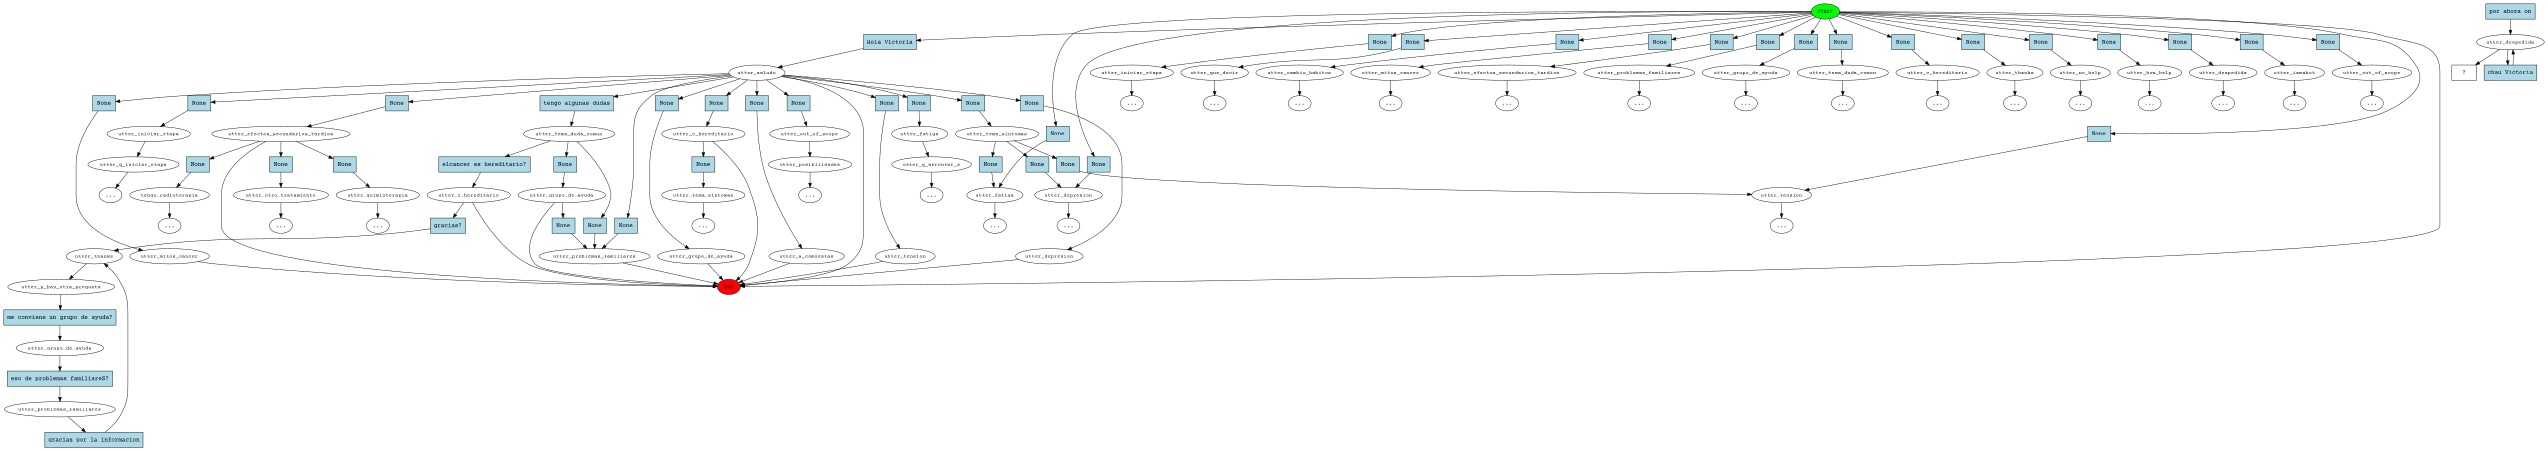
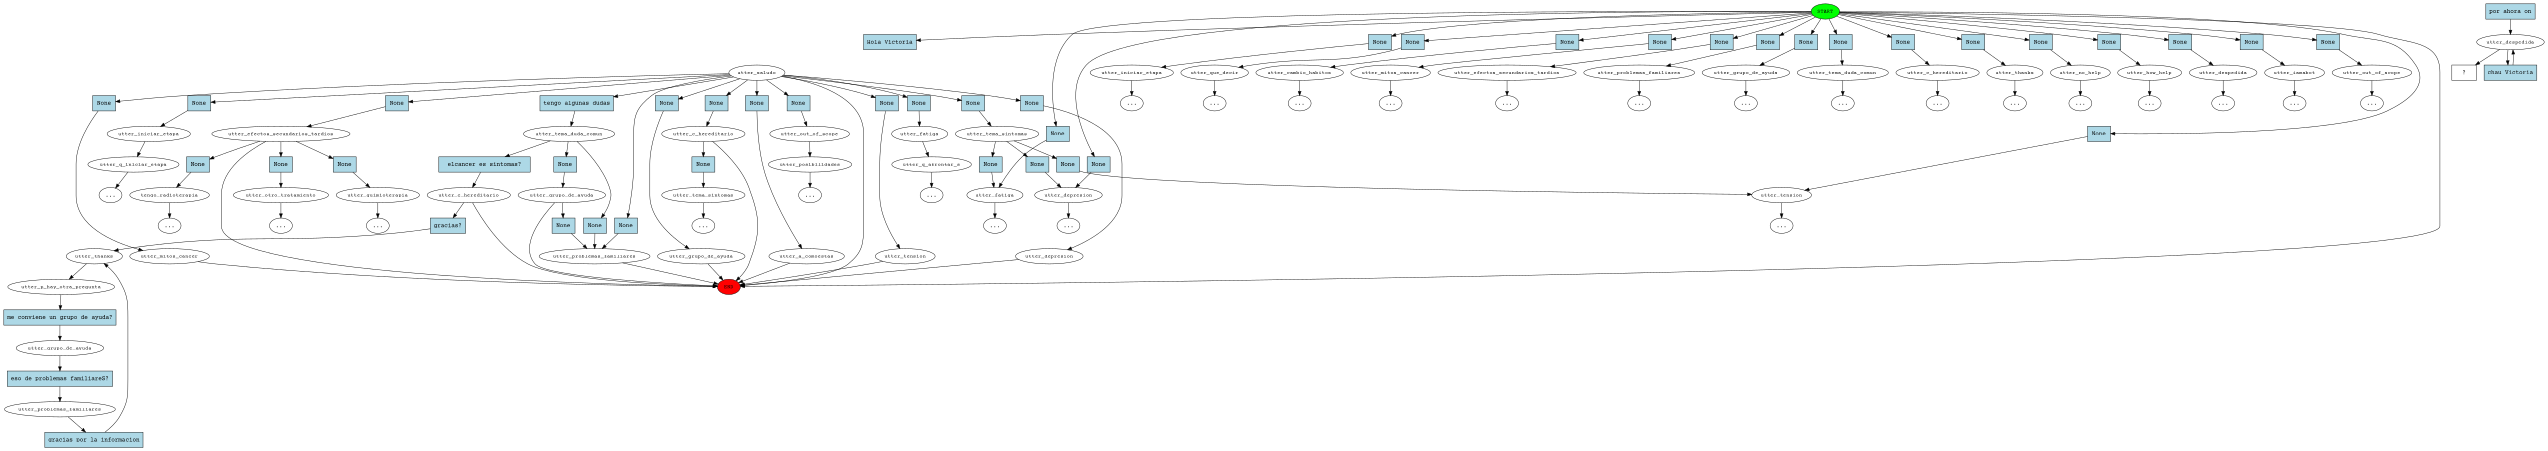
edge "Hola Victoria" -> "utter_saludo": removed
node "elcancer es hereditario?": label "elcancer es hereditario?" -> "elcancer es sintomas?"
